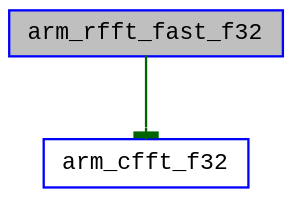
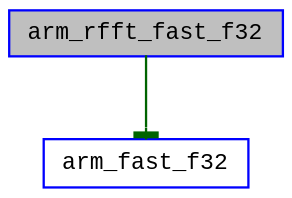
node "arm_cfft_f32": label "arm_cfft_f32" -> "arm_fast_f32"
